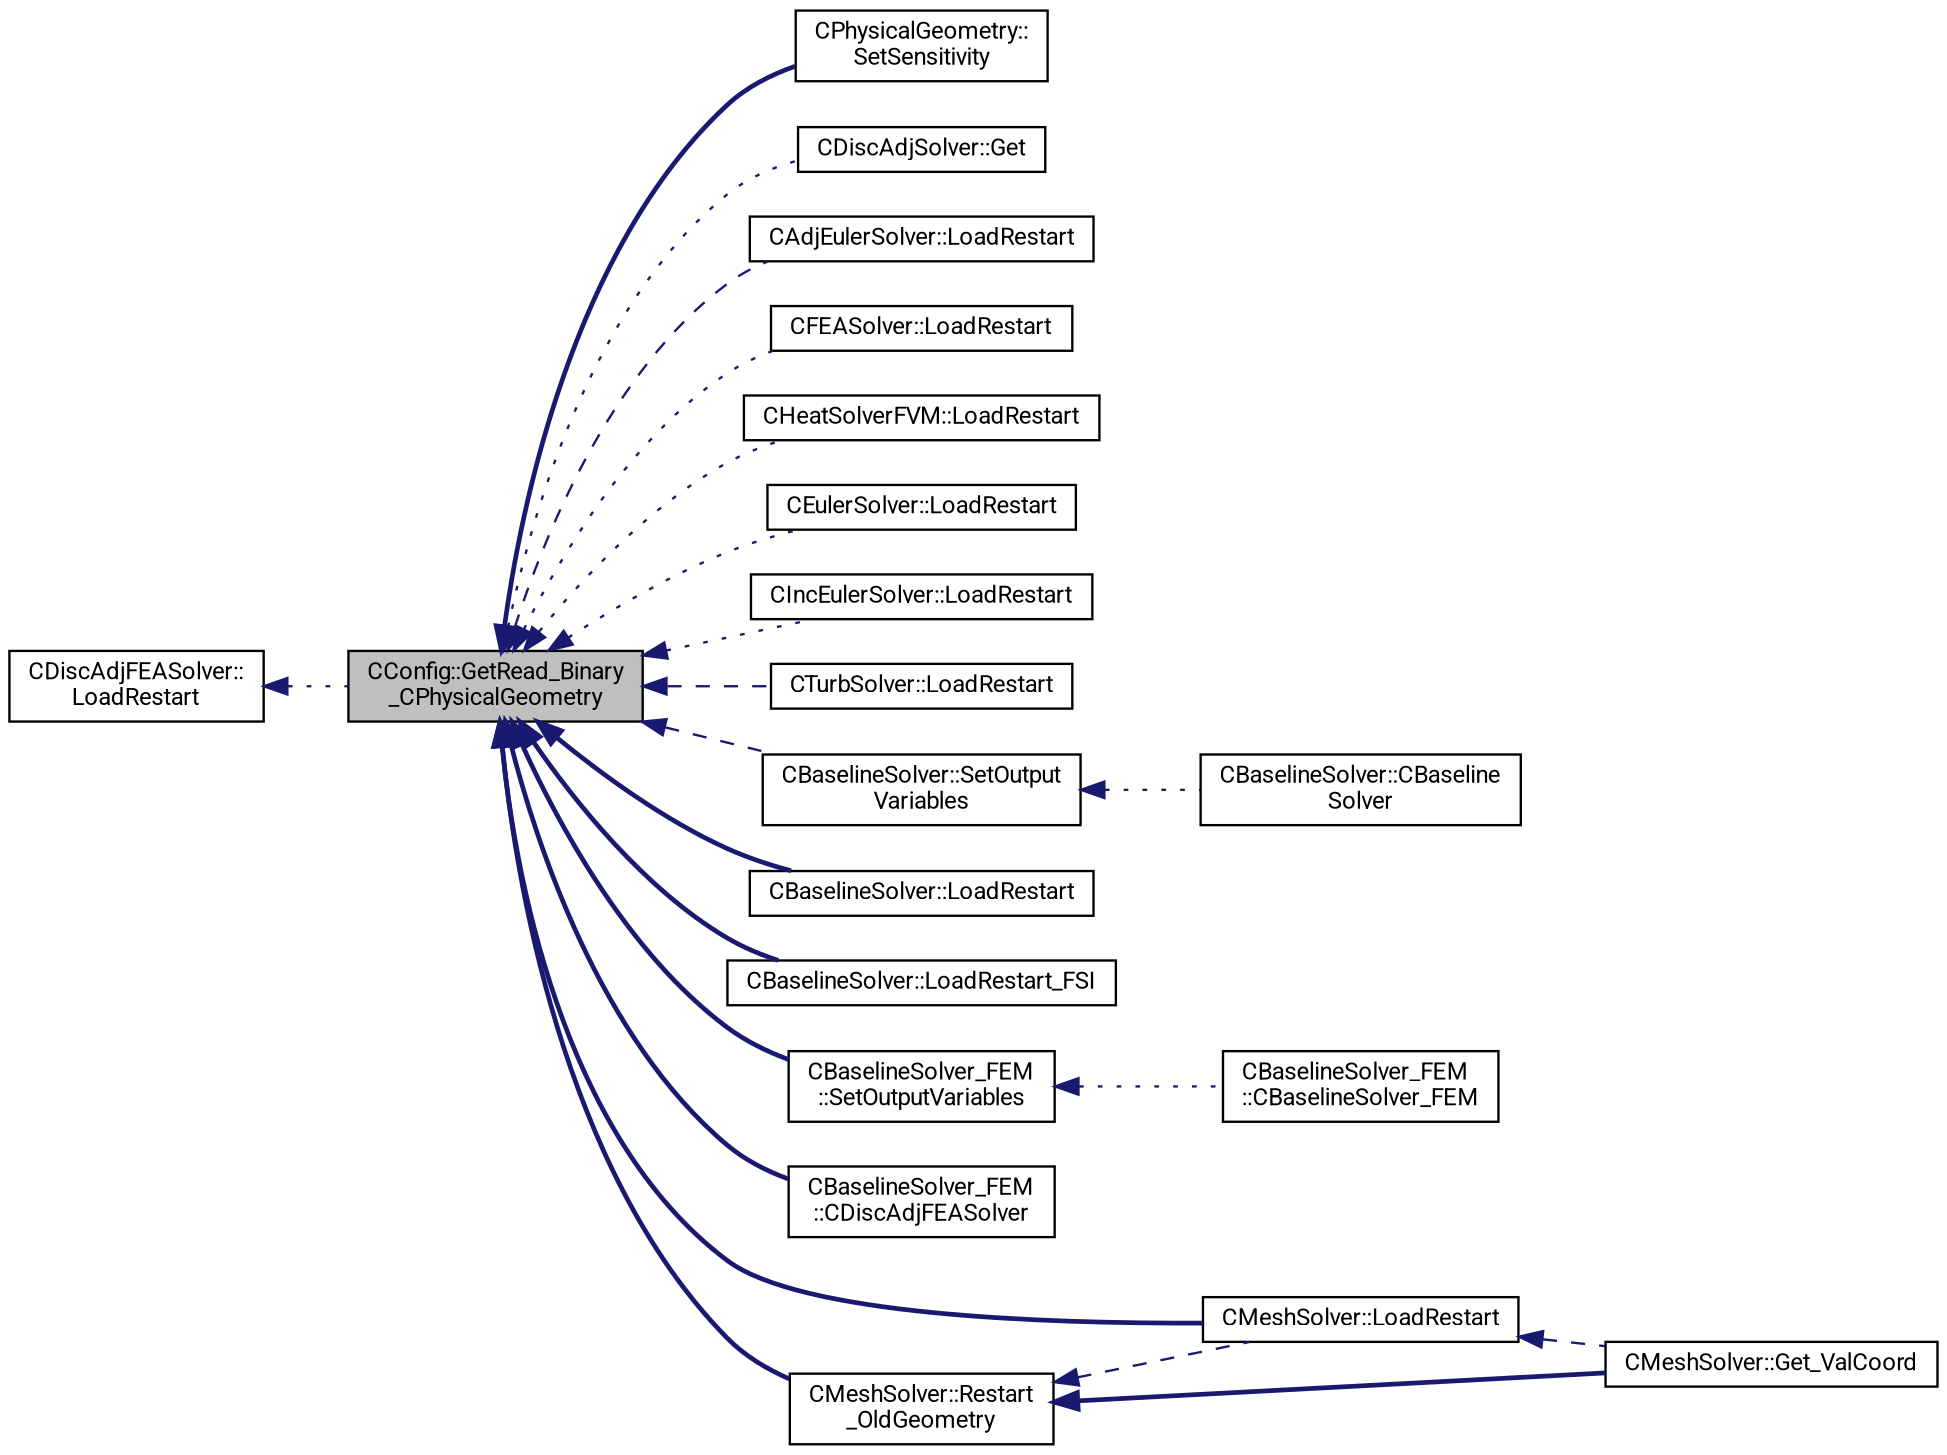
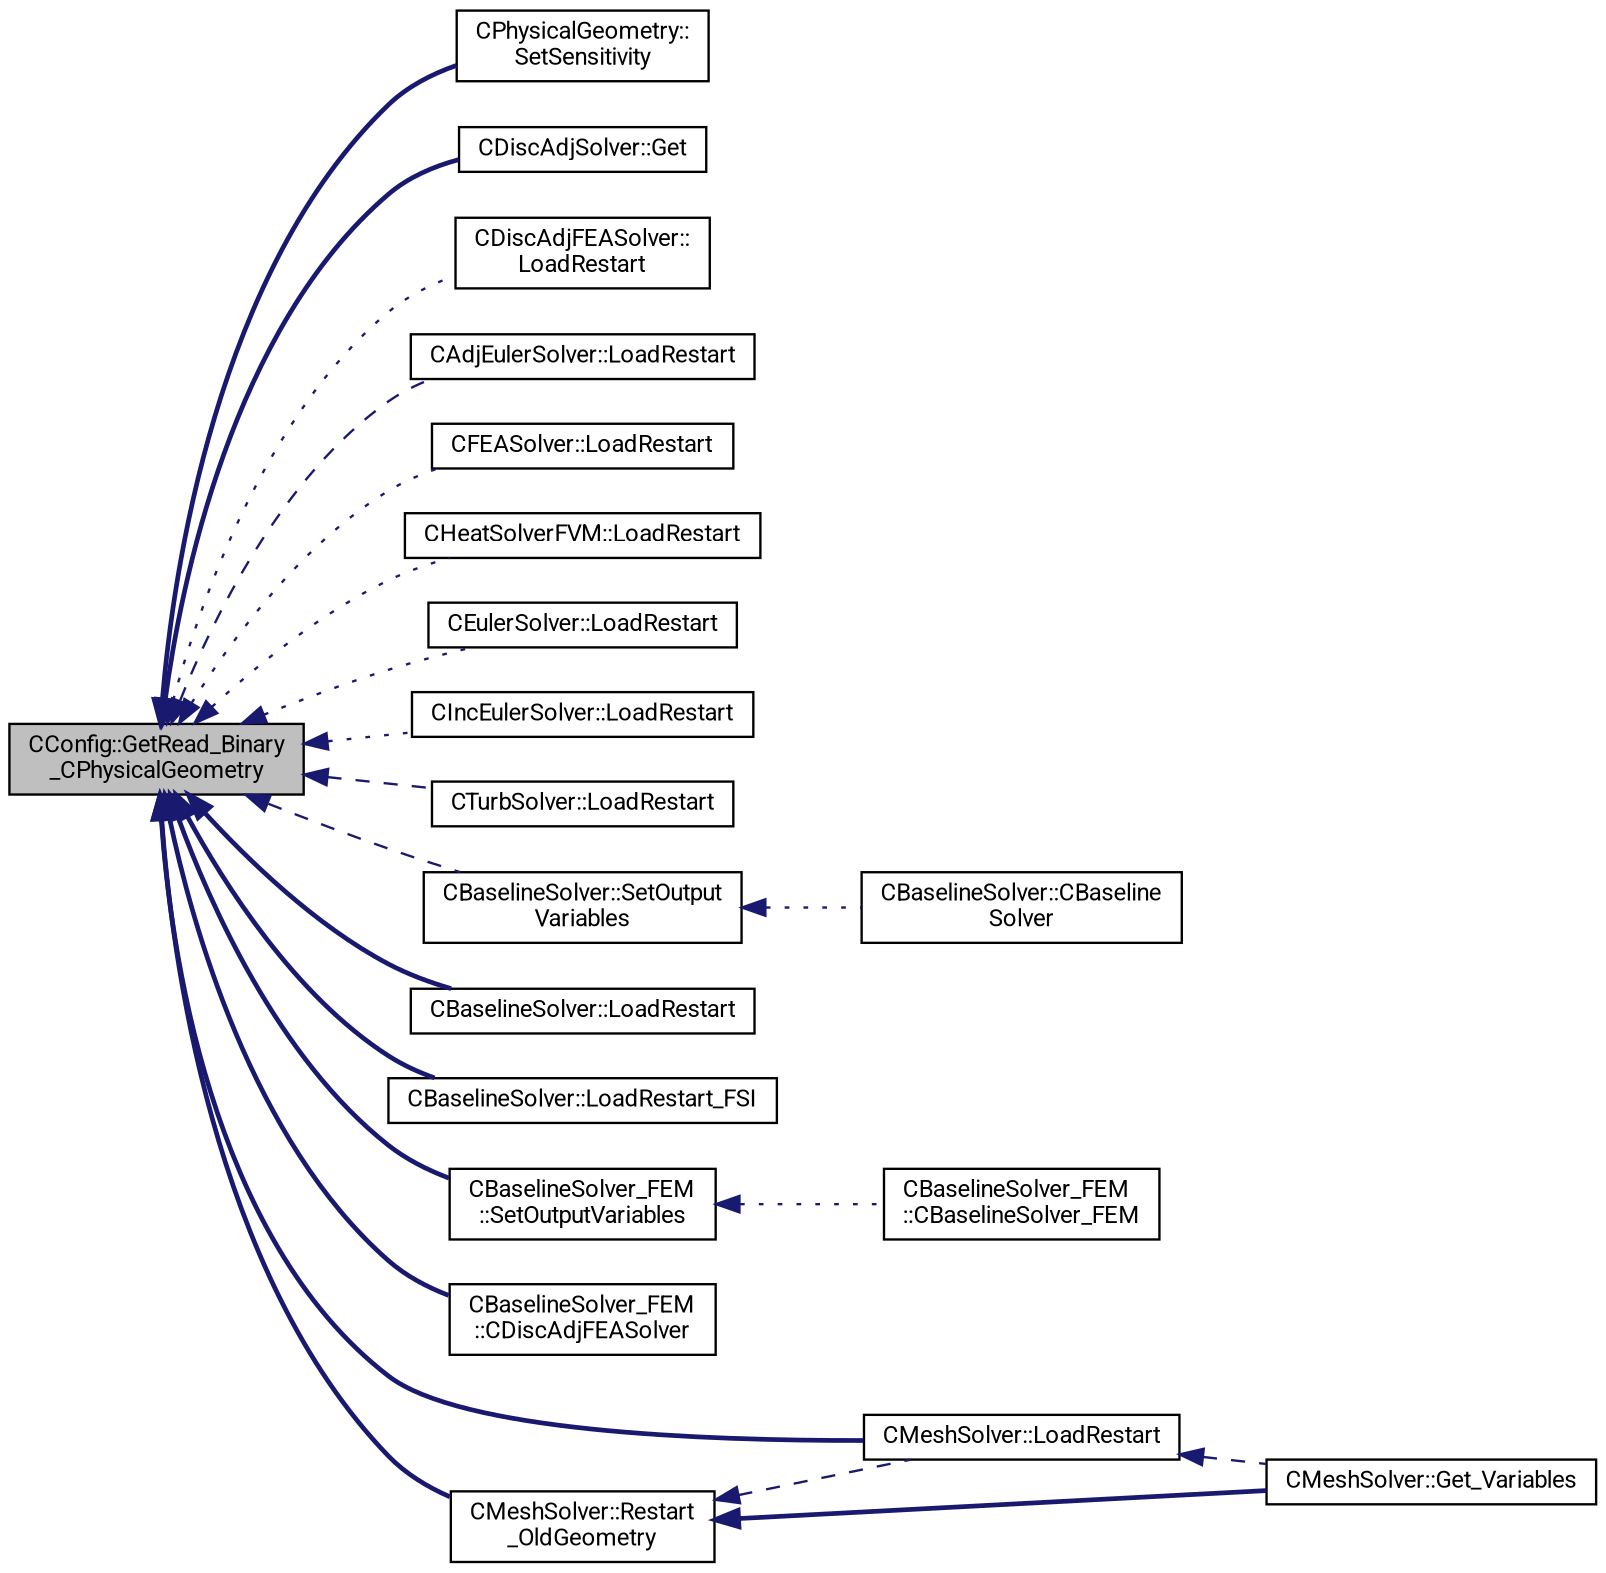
edge "CDiscAdjSolver::Get" -> "CConfig::GetRead_Binary _CPhysicalGeometry": style dotted -> bold
edge "CConfig::GetRead_Binary _CPhysicalGeometry" -> "CDiscAdjFEASolver:: LoadRestart": reversed
node "CMeshSolver::Get_ValCoord": label "CMeshSolver::Get_ValCoord" -> "CMeshSolver::Get_Variables"
